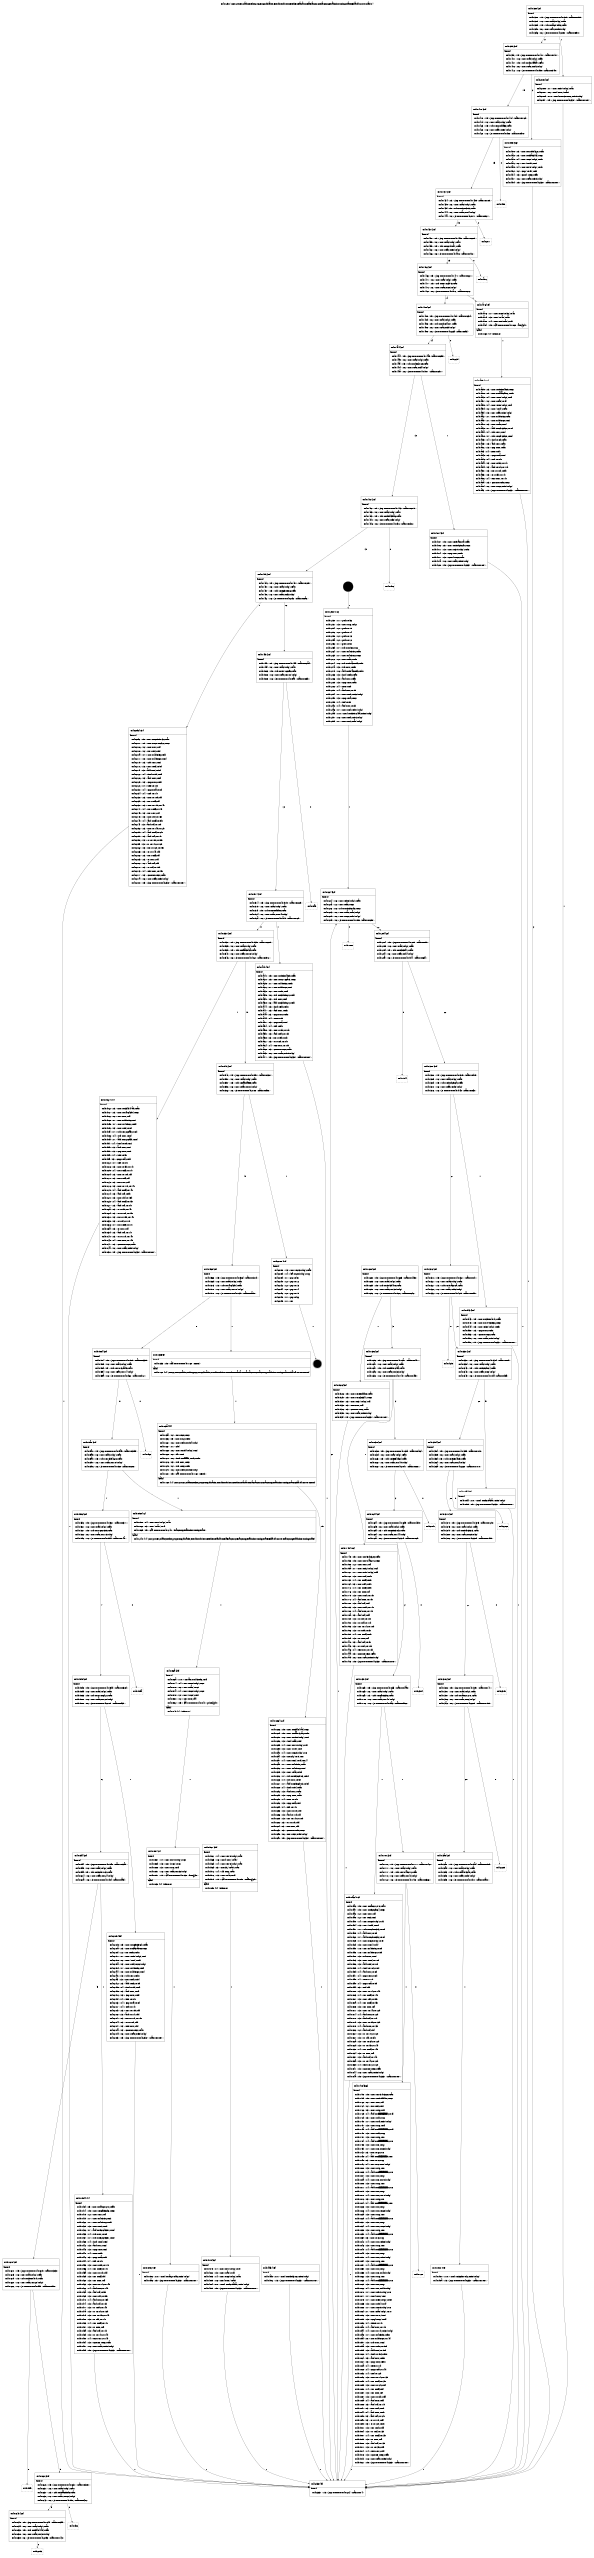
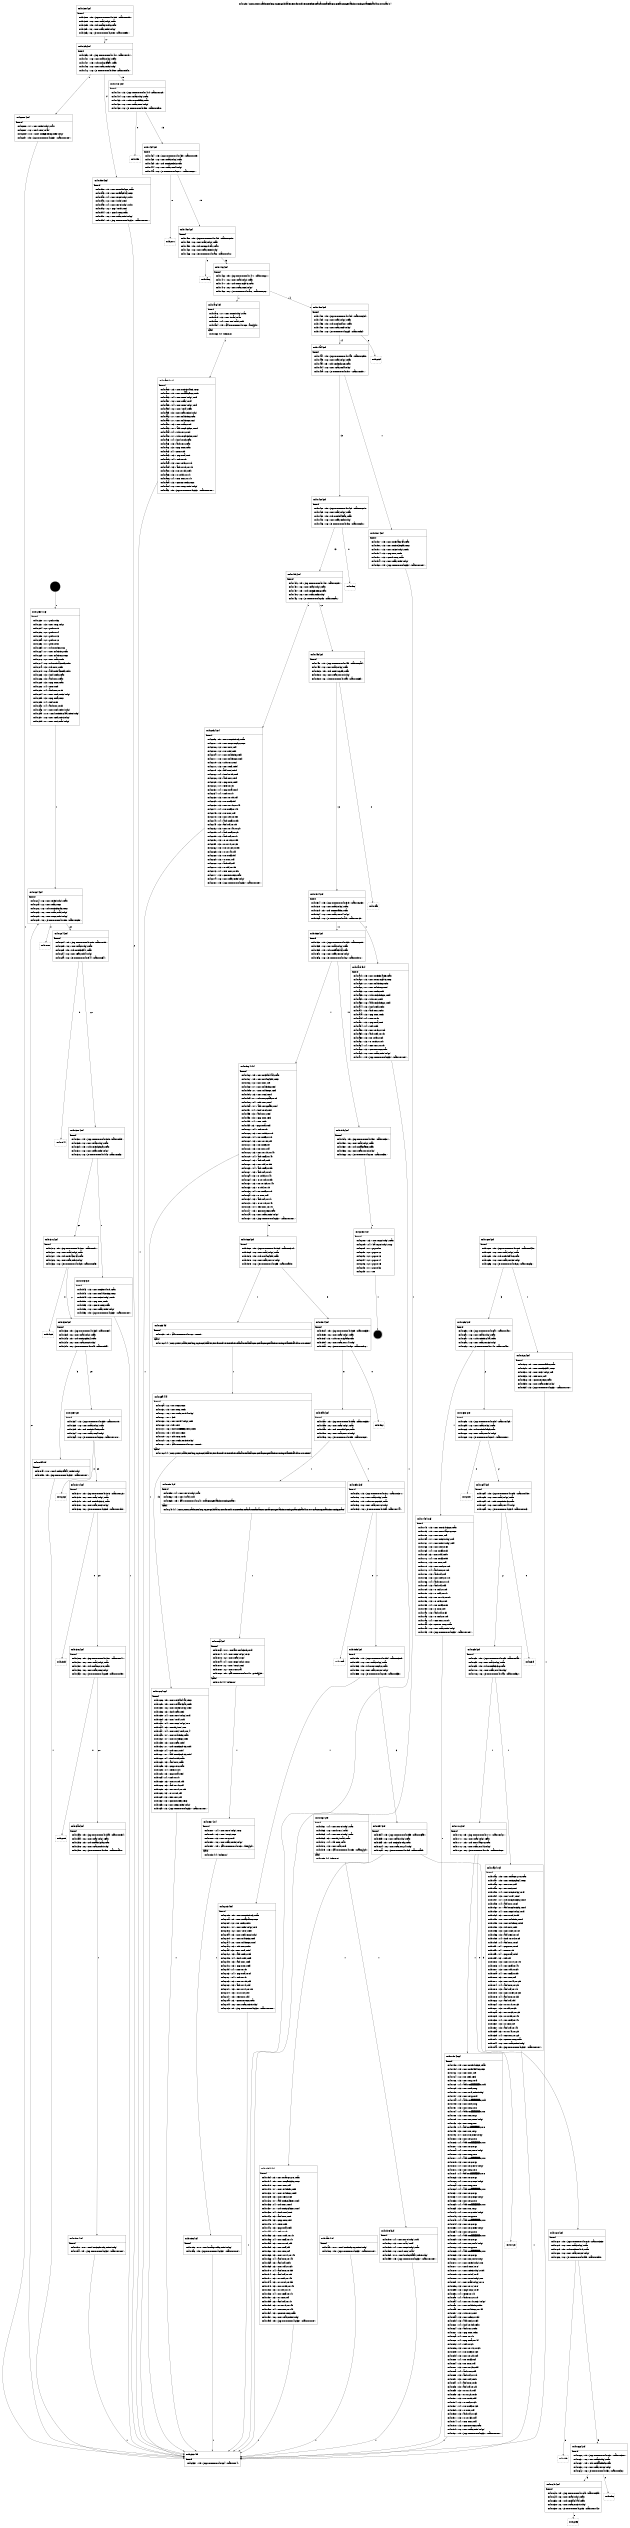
edge "0x4013e0 [28]" -> "0x4020e0 [28]": now "0x4013fc [28]" -> "0x4020e0 [28]"
edge "0x40154c [28]" -> "0x401568 [28]": now "0x401bc2 [147]" -> "0x401568 [28]"
